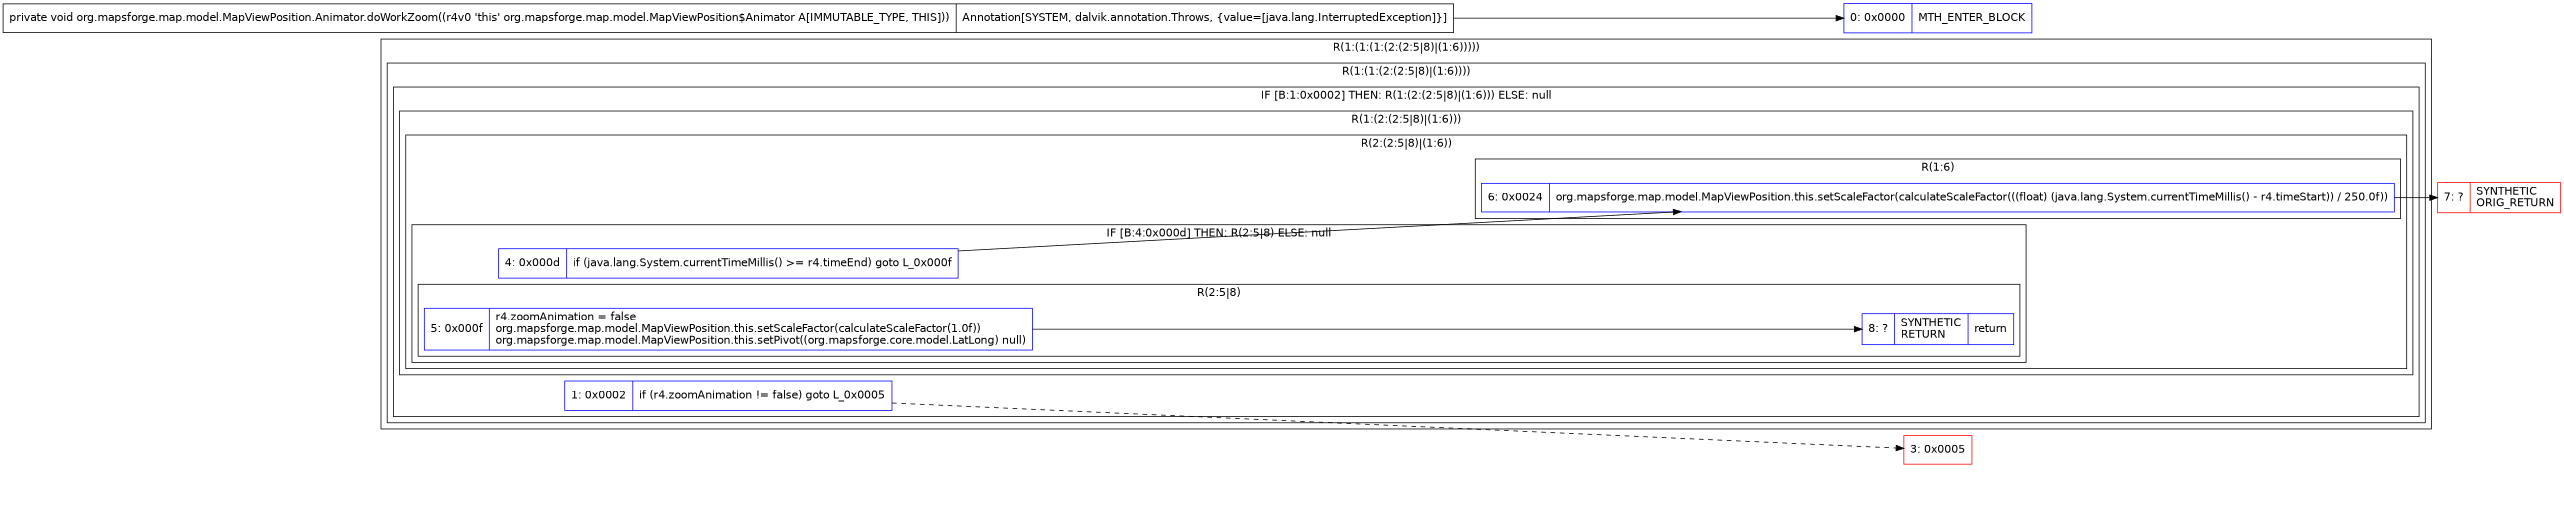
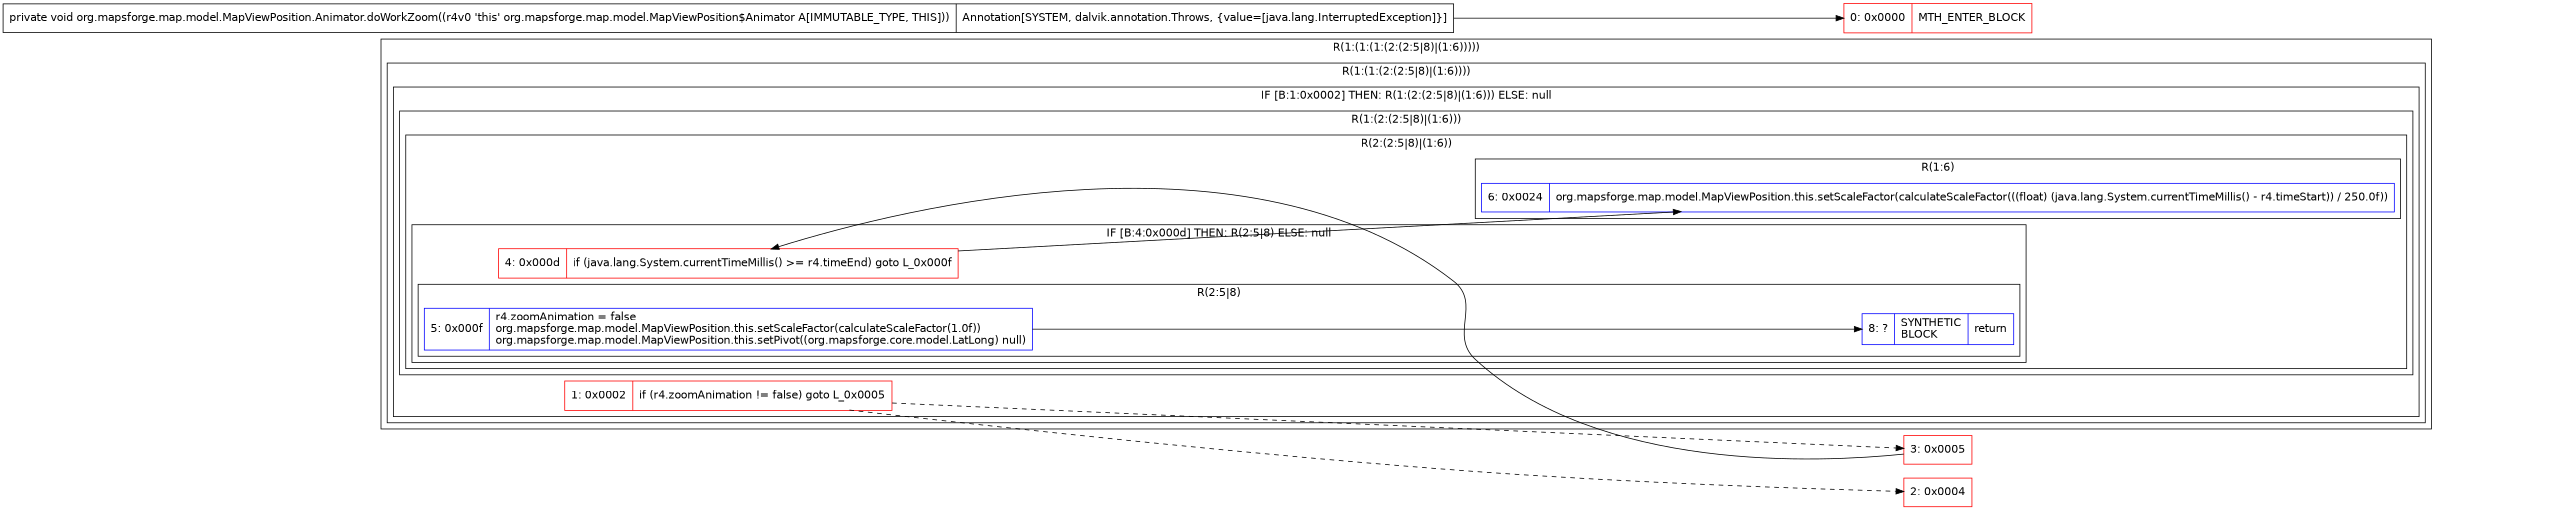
node "0: 0x0000": color blue -> red
node "7: ?": removed
edge "3: 0x0005" -> "4: 0x000d": added
node "4: 0x000d": color blue -> red
node "8: ?": text "RETURN" -> "BLOCK"
node "1: 0x0002": color blue -> red
node "2: 0x0004": added
